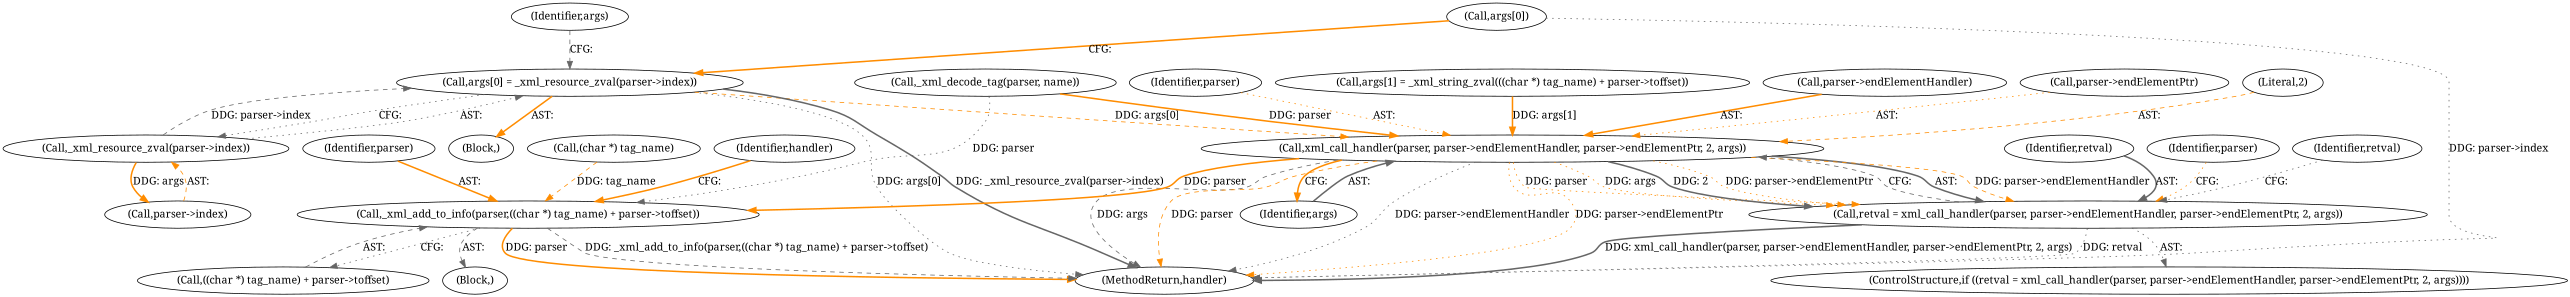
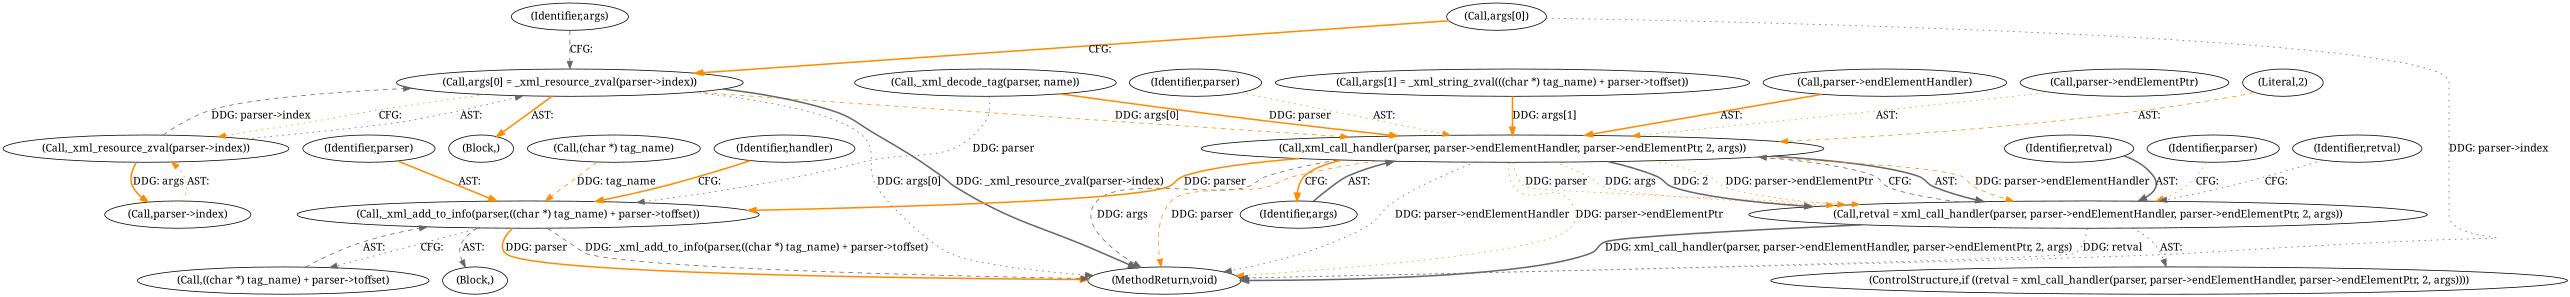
edge "(Call,args[0] = _xml_resource_zval(parser->index))" -> "(Call,_xml_resource_zval(parser->index))": color gray40 -> darkorange
edge "(Call,parser->index)" -> "(Call,_xml_resource_zval(parser->index))": style dashed -> dotted
node "(MethodReturn,handler)": label "(MethodReturn,handler)" -> "(MethodReturn,void)"
